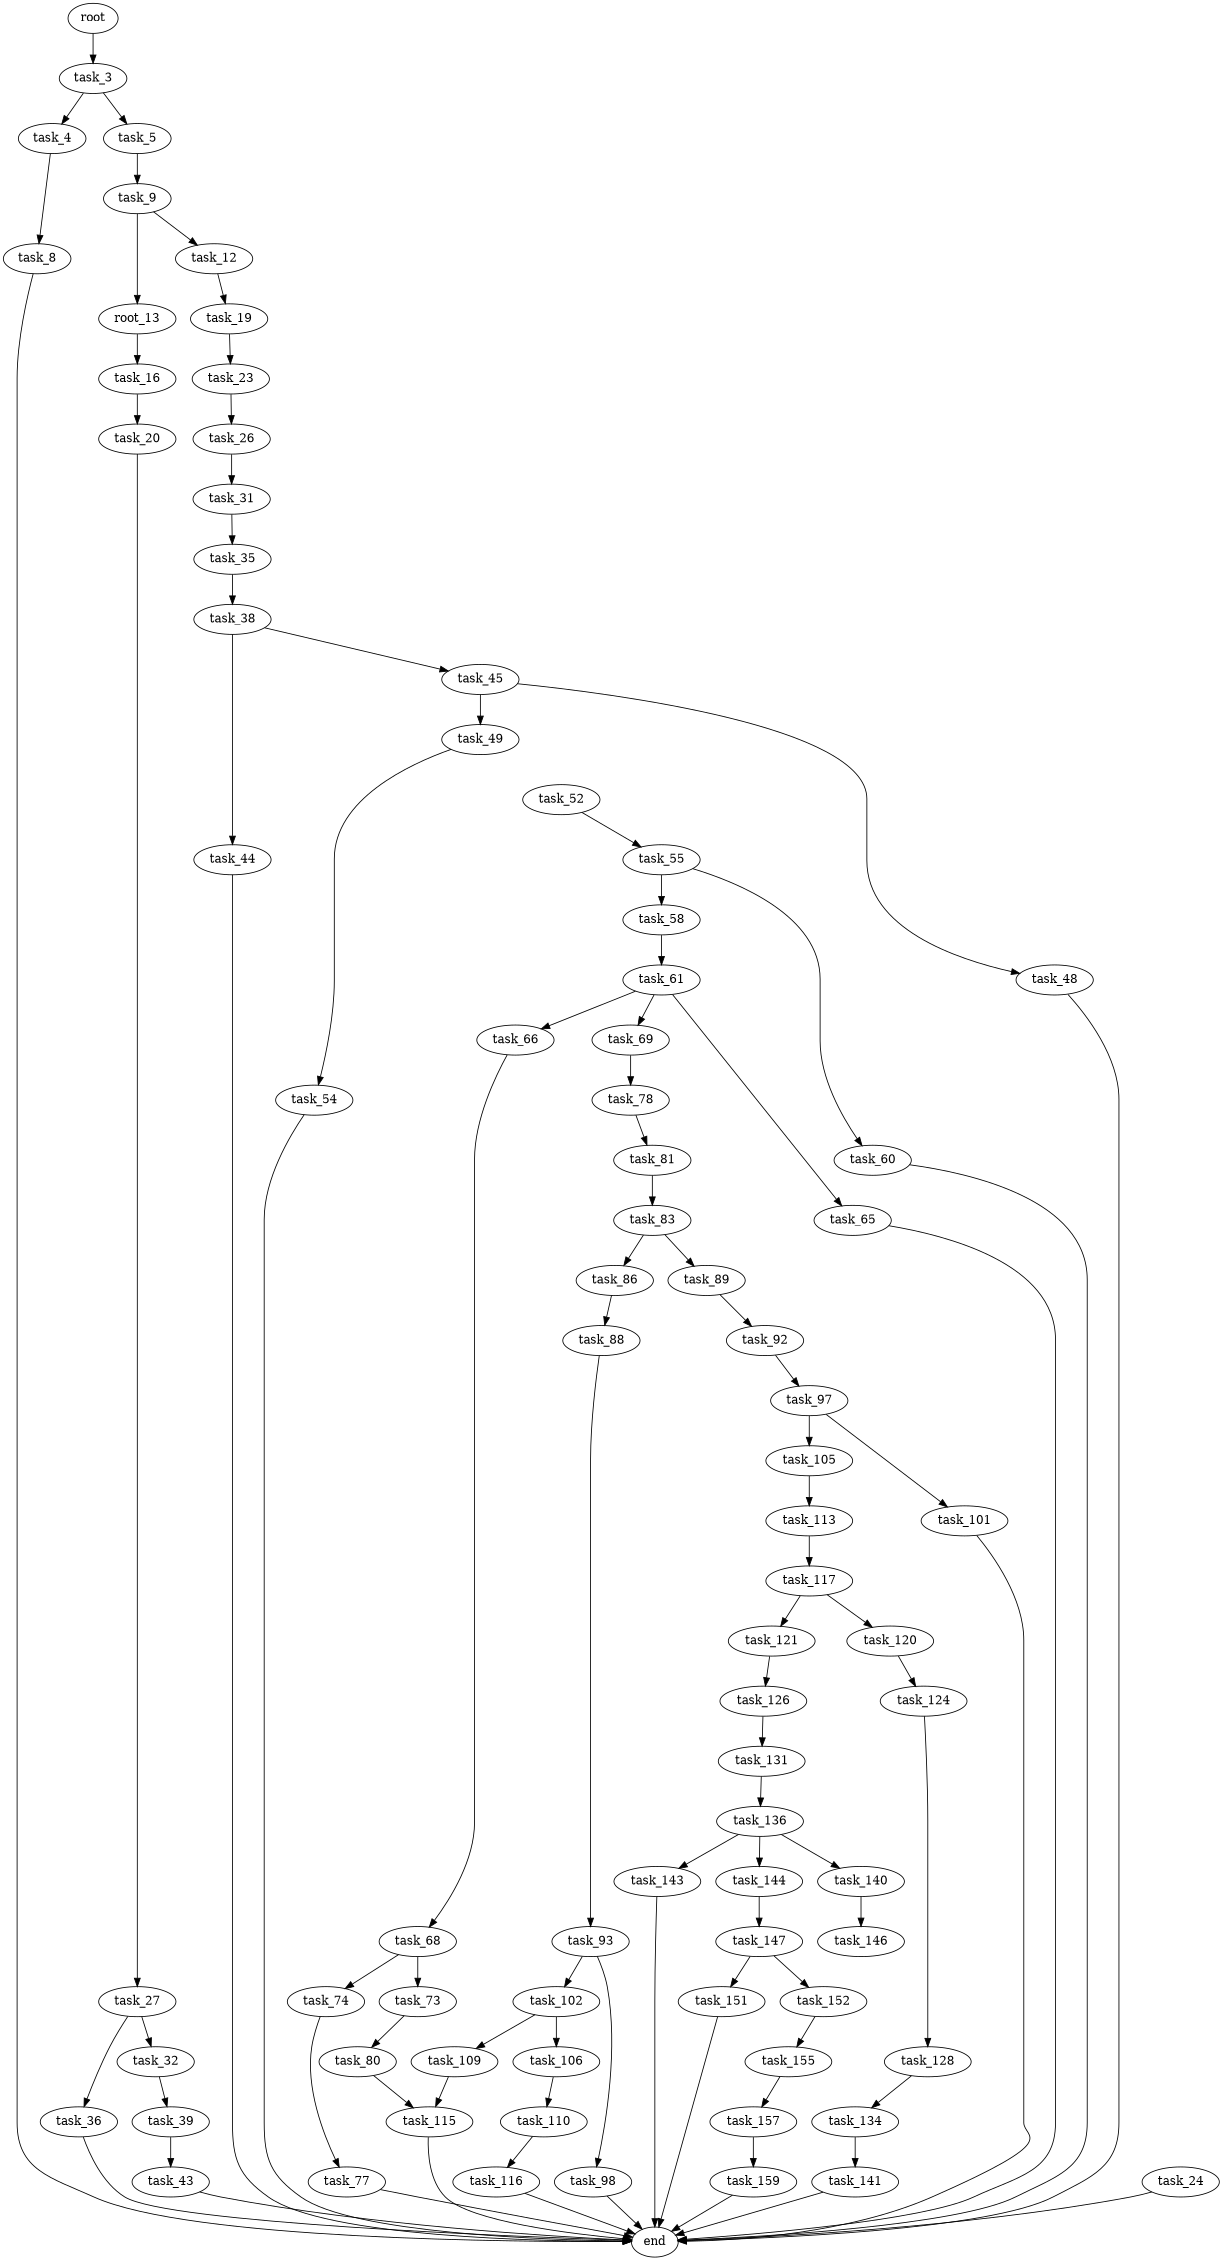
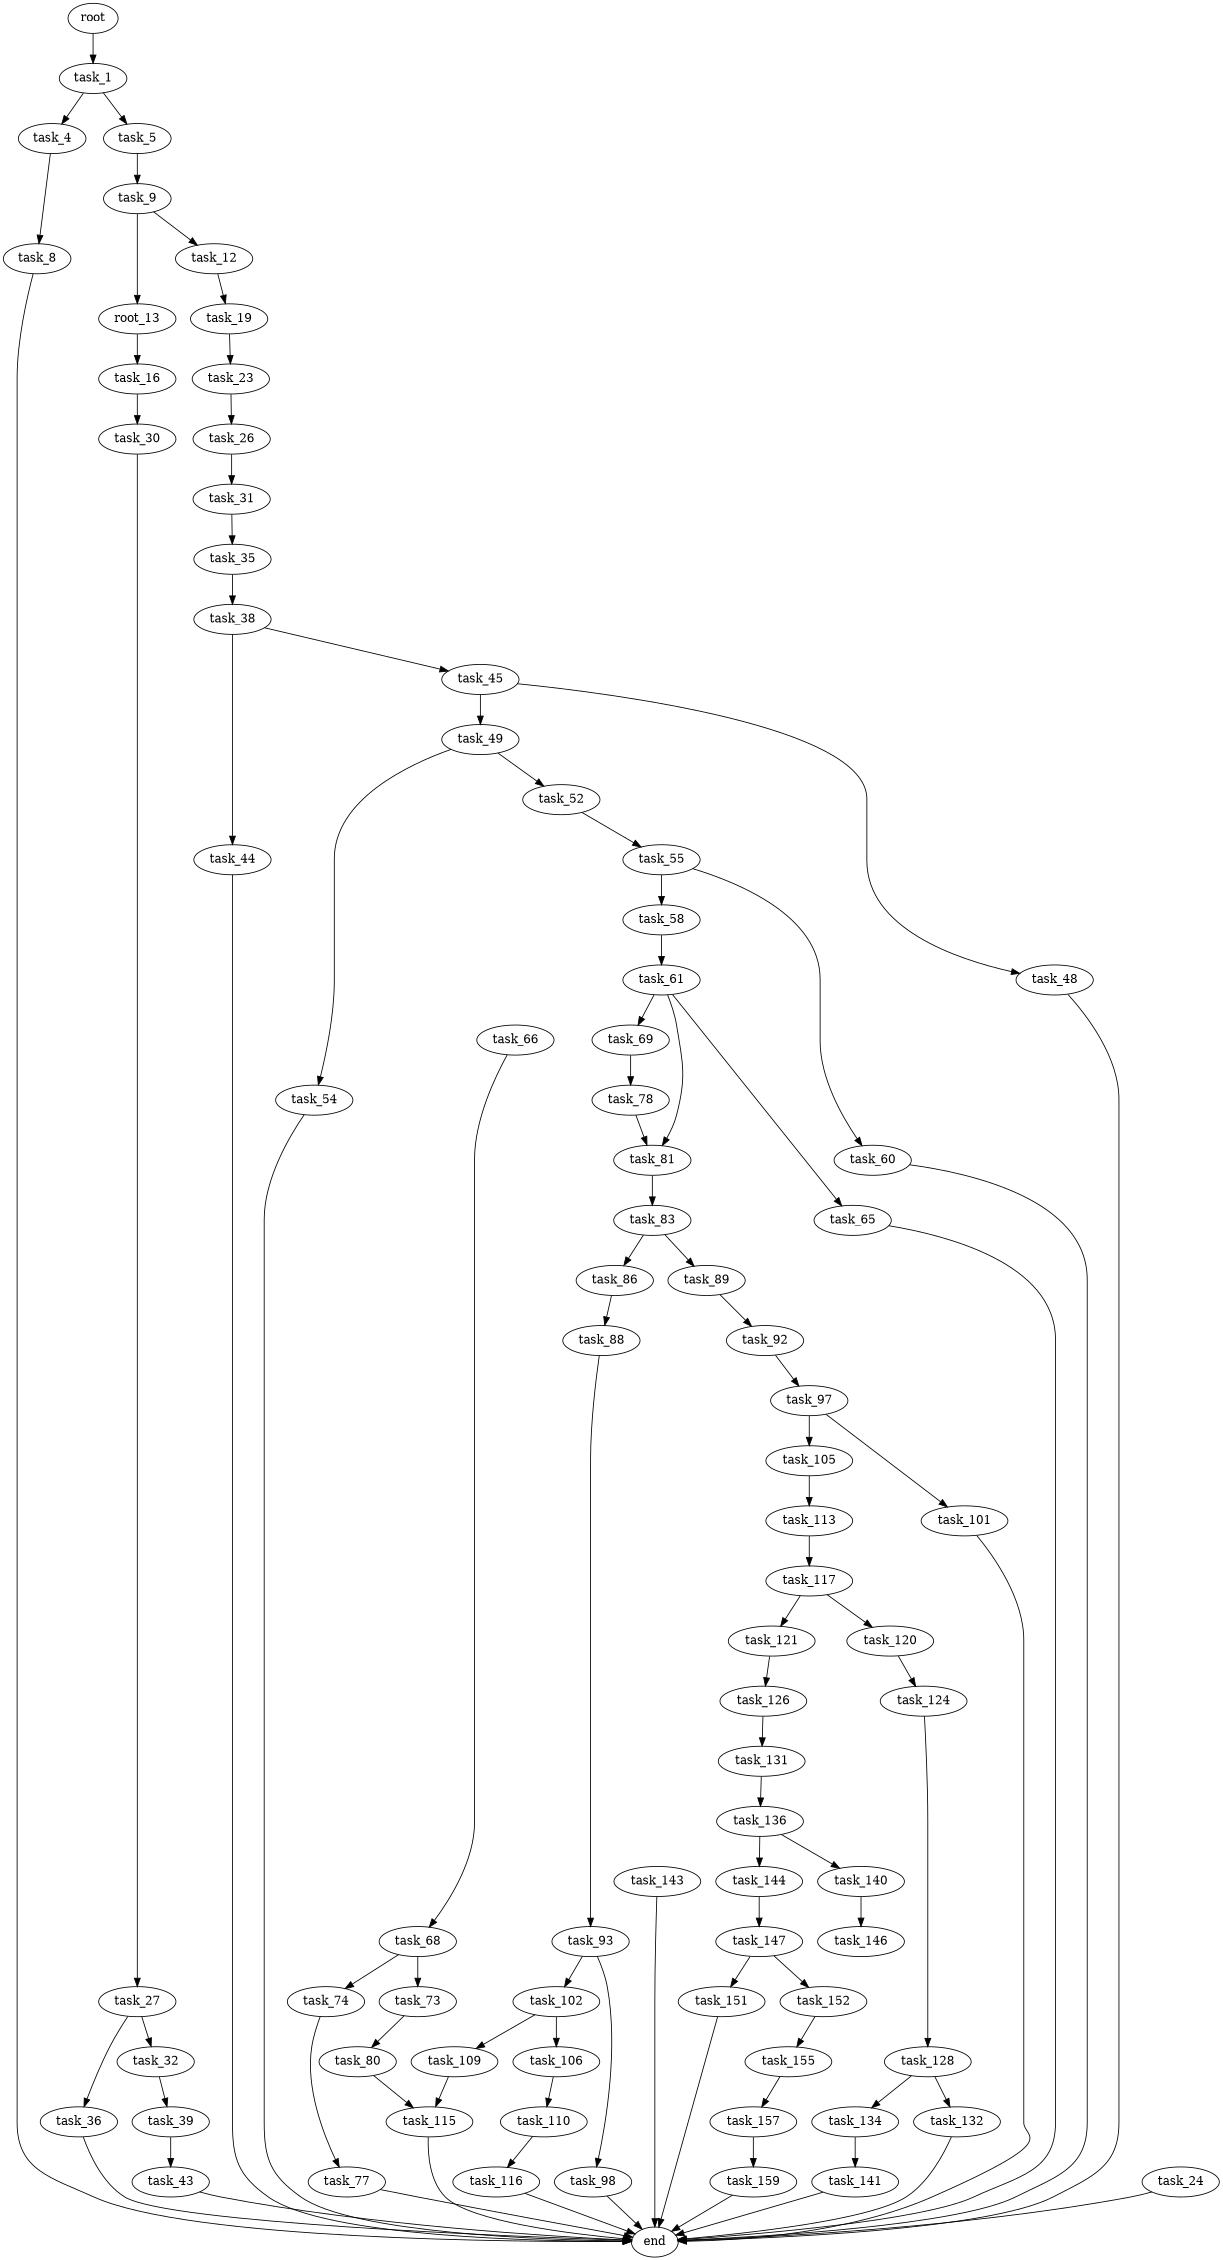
node "task_3": label "task_3" -> "task_1"
node "task_20": label "task_20" -> "task_30"
edge "task_49" -> "task_52": added
edge "task_61" -> "task_66": now "task_61" -> "task_81"
edge "task_136" -> "task_143": removed
node "task_132": added
